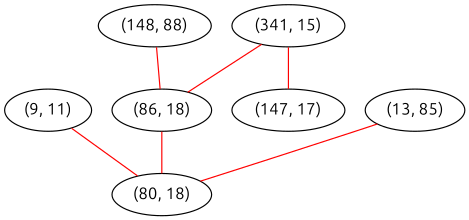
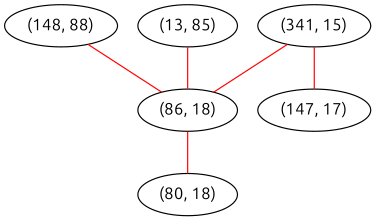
node "(9, 11)": removed
edge "(13, 85)" -- "(80, 18)": now "(13, 85)" -- "(86, 18)"
